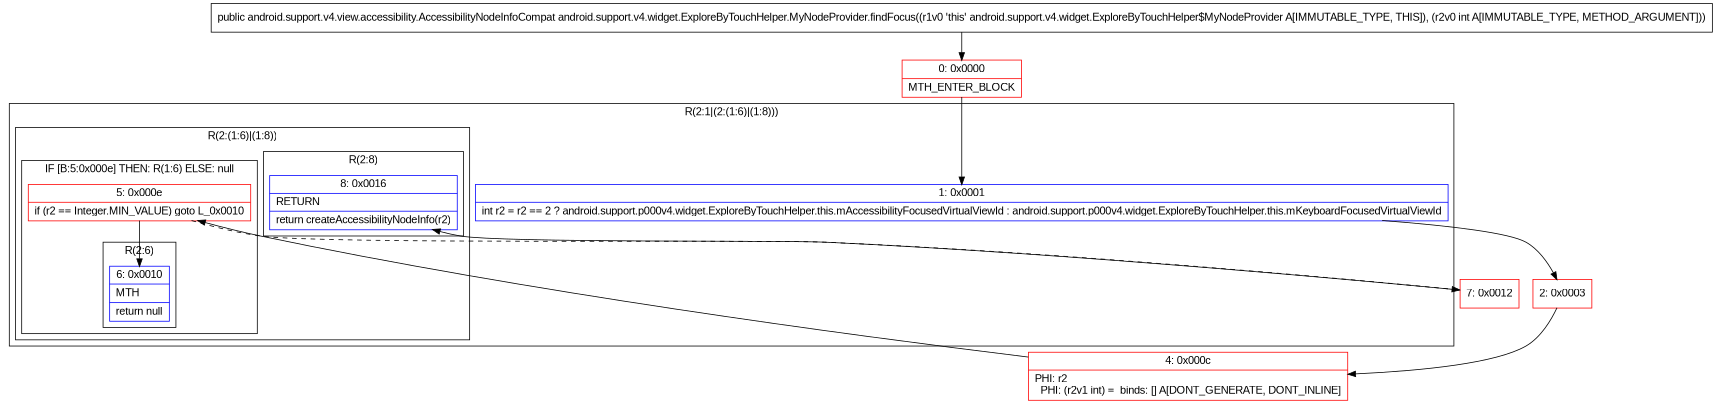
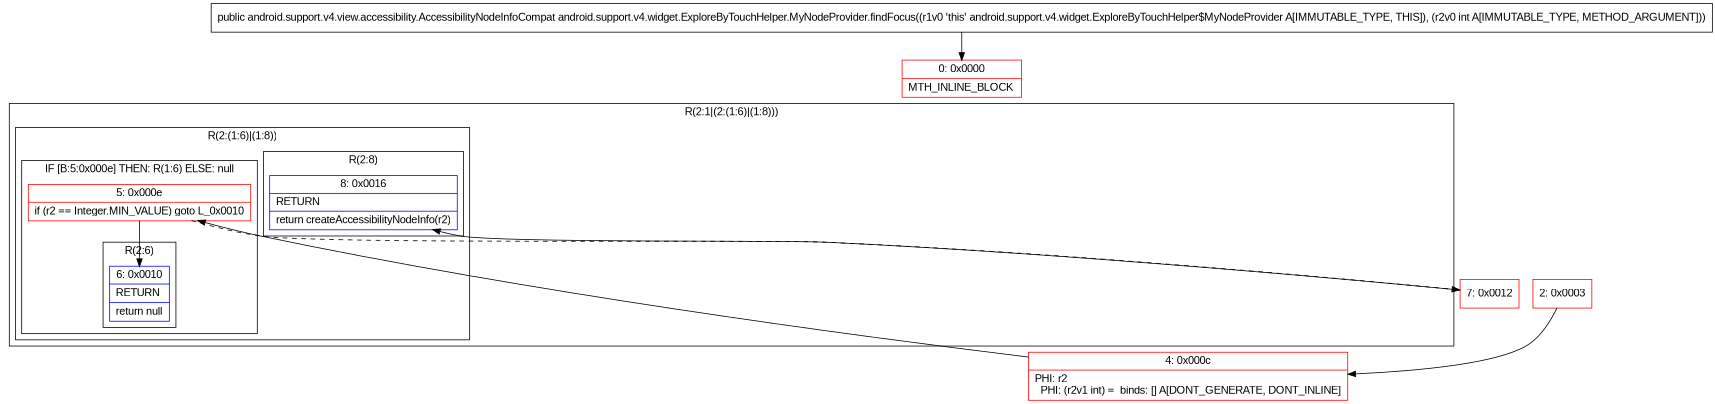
node "0: 0x0000": text "MTH_ENTER_BLOCK" -> "MTH_INLINE_BLOCK"
node "1: 0x0001": removed
node "6: 0x0010": text "MTH" -> "RETURN"
